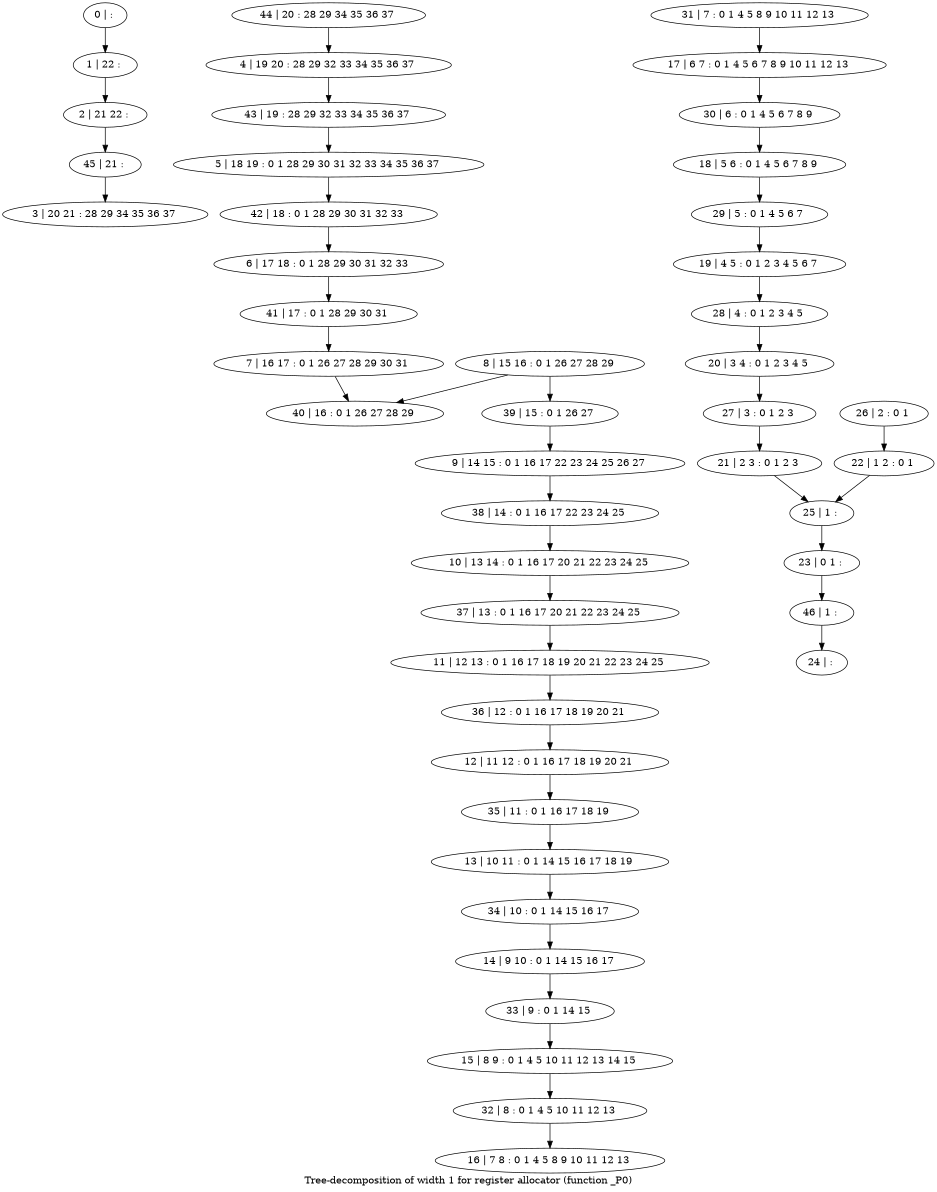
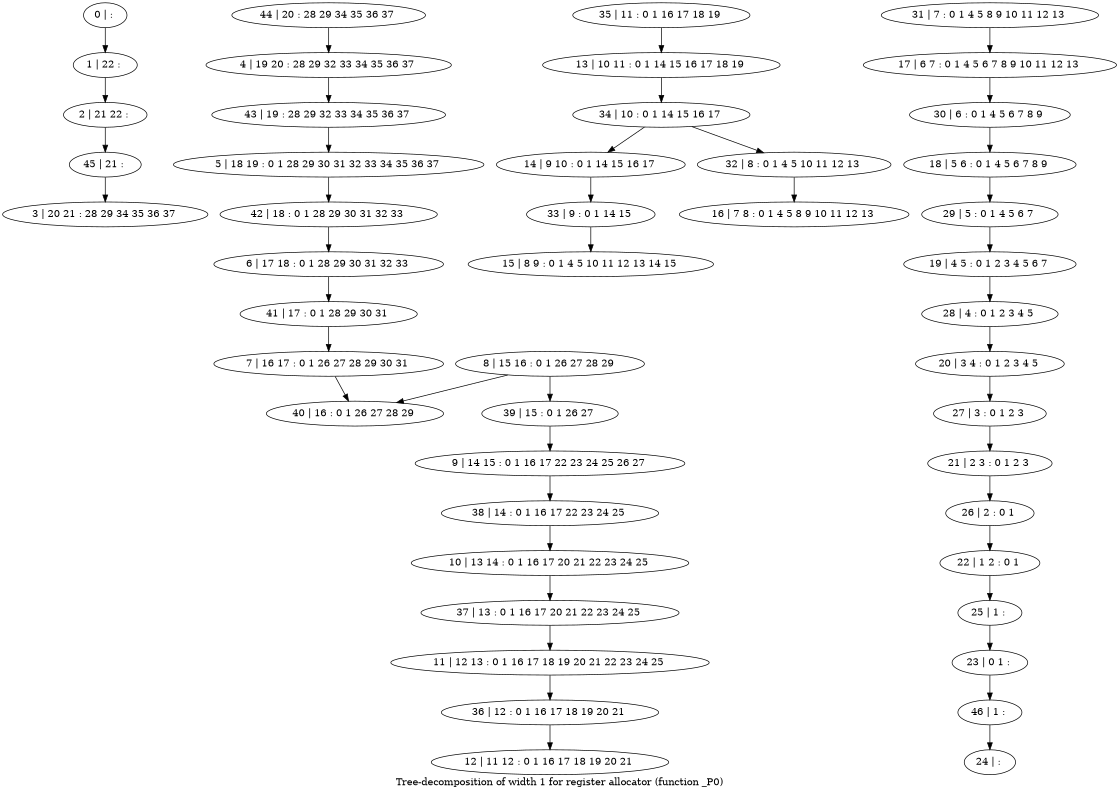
edge "21 | 2 3 : 0 1 2 3" -> "25 | 1 :": now "21 | 2 3 : 0 1 2 3" -> "26 | 2 : 0 1"
edge "12 | 11 12 : 0 1 16 17 18 19 20 21" -> "35 | 11 : 0 1 16 17 18 19": removed
edge "15 | 8 9 : 0 1 4 5 10 11 12 13 14 15" -> "32 | 8 : 0 1 4 5 10 11 12 13": now "34 | 10 : 0 1 14 15 16 17" -> "32 | 8 : 0 1 4 5 10 11 12 13"
